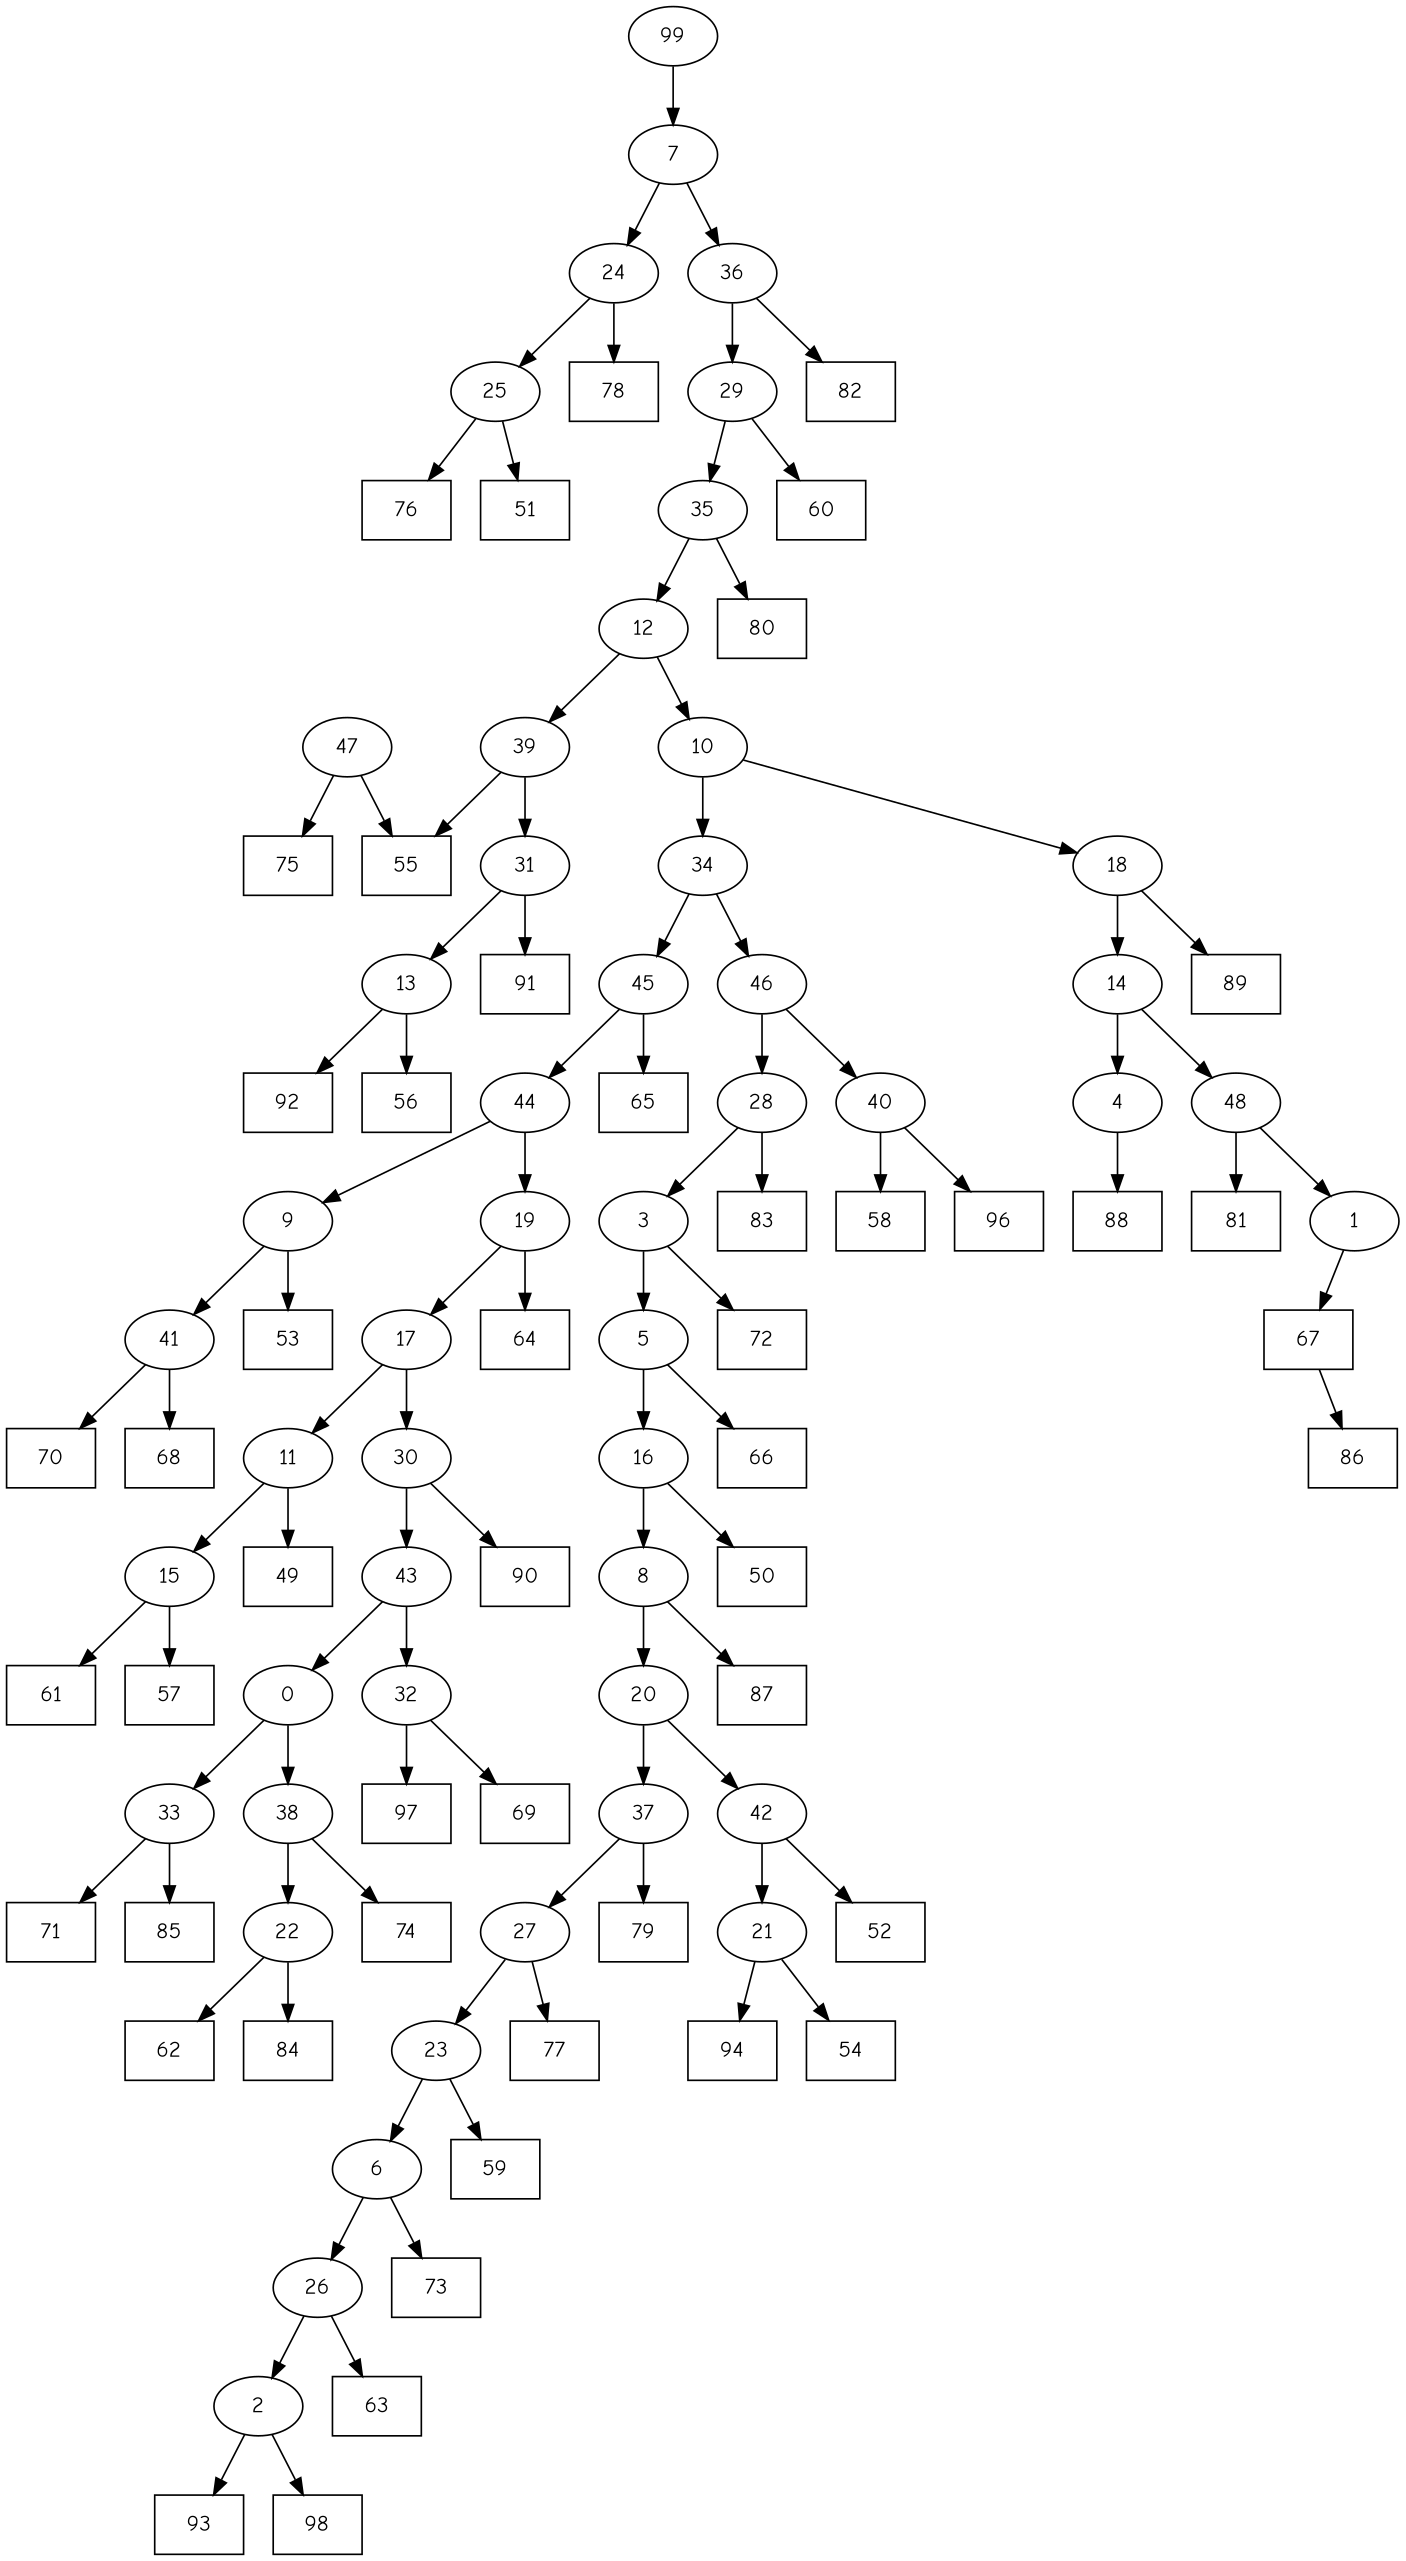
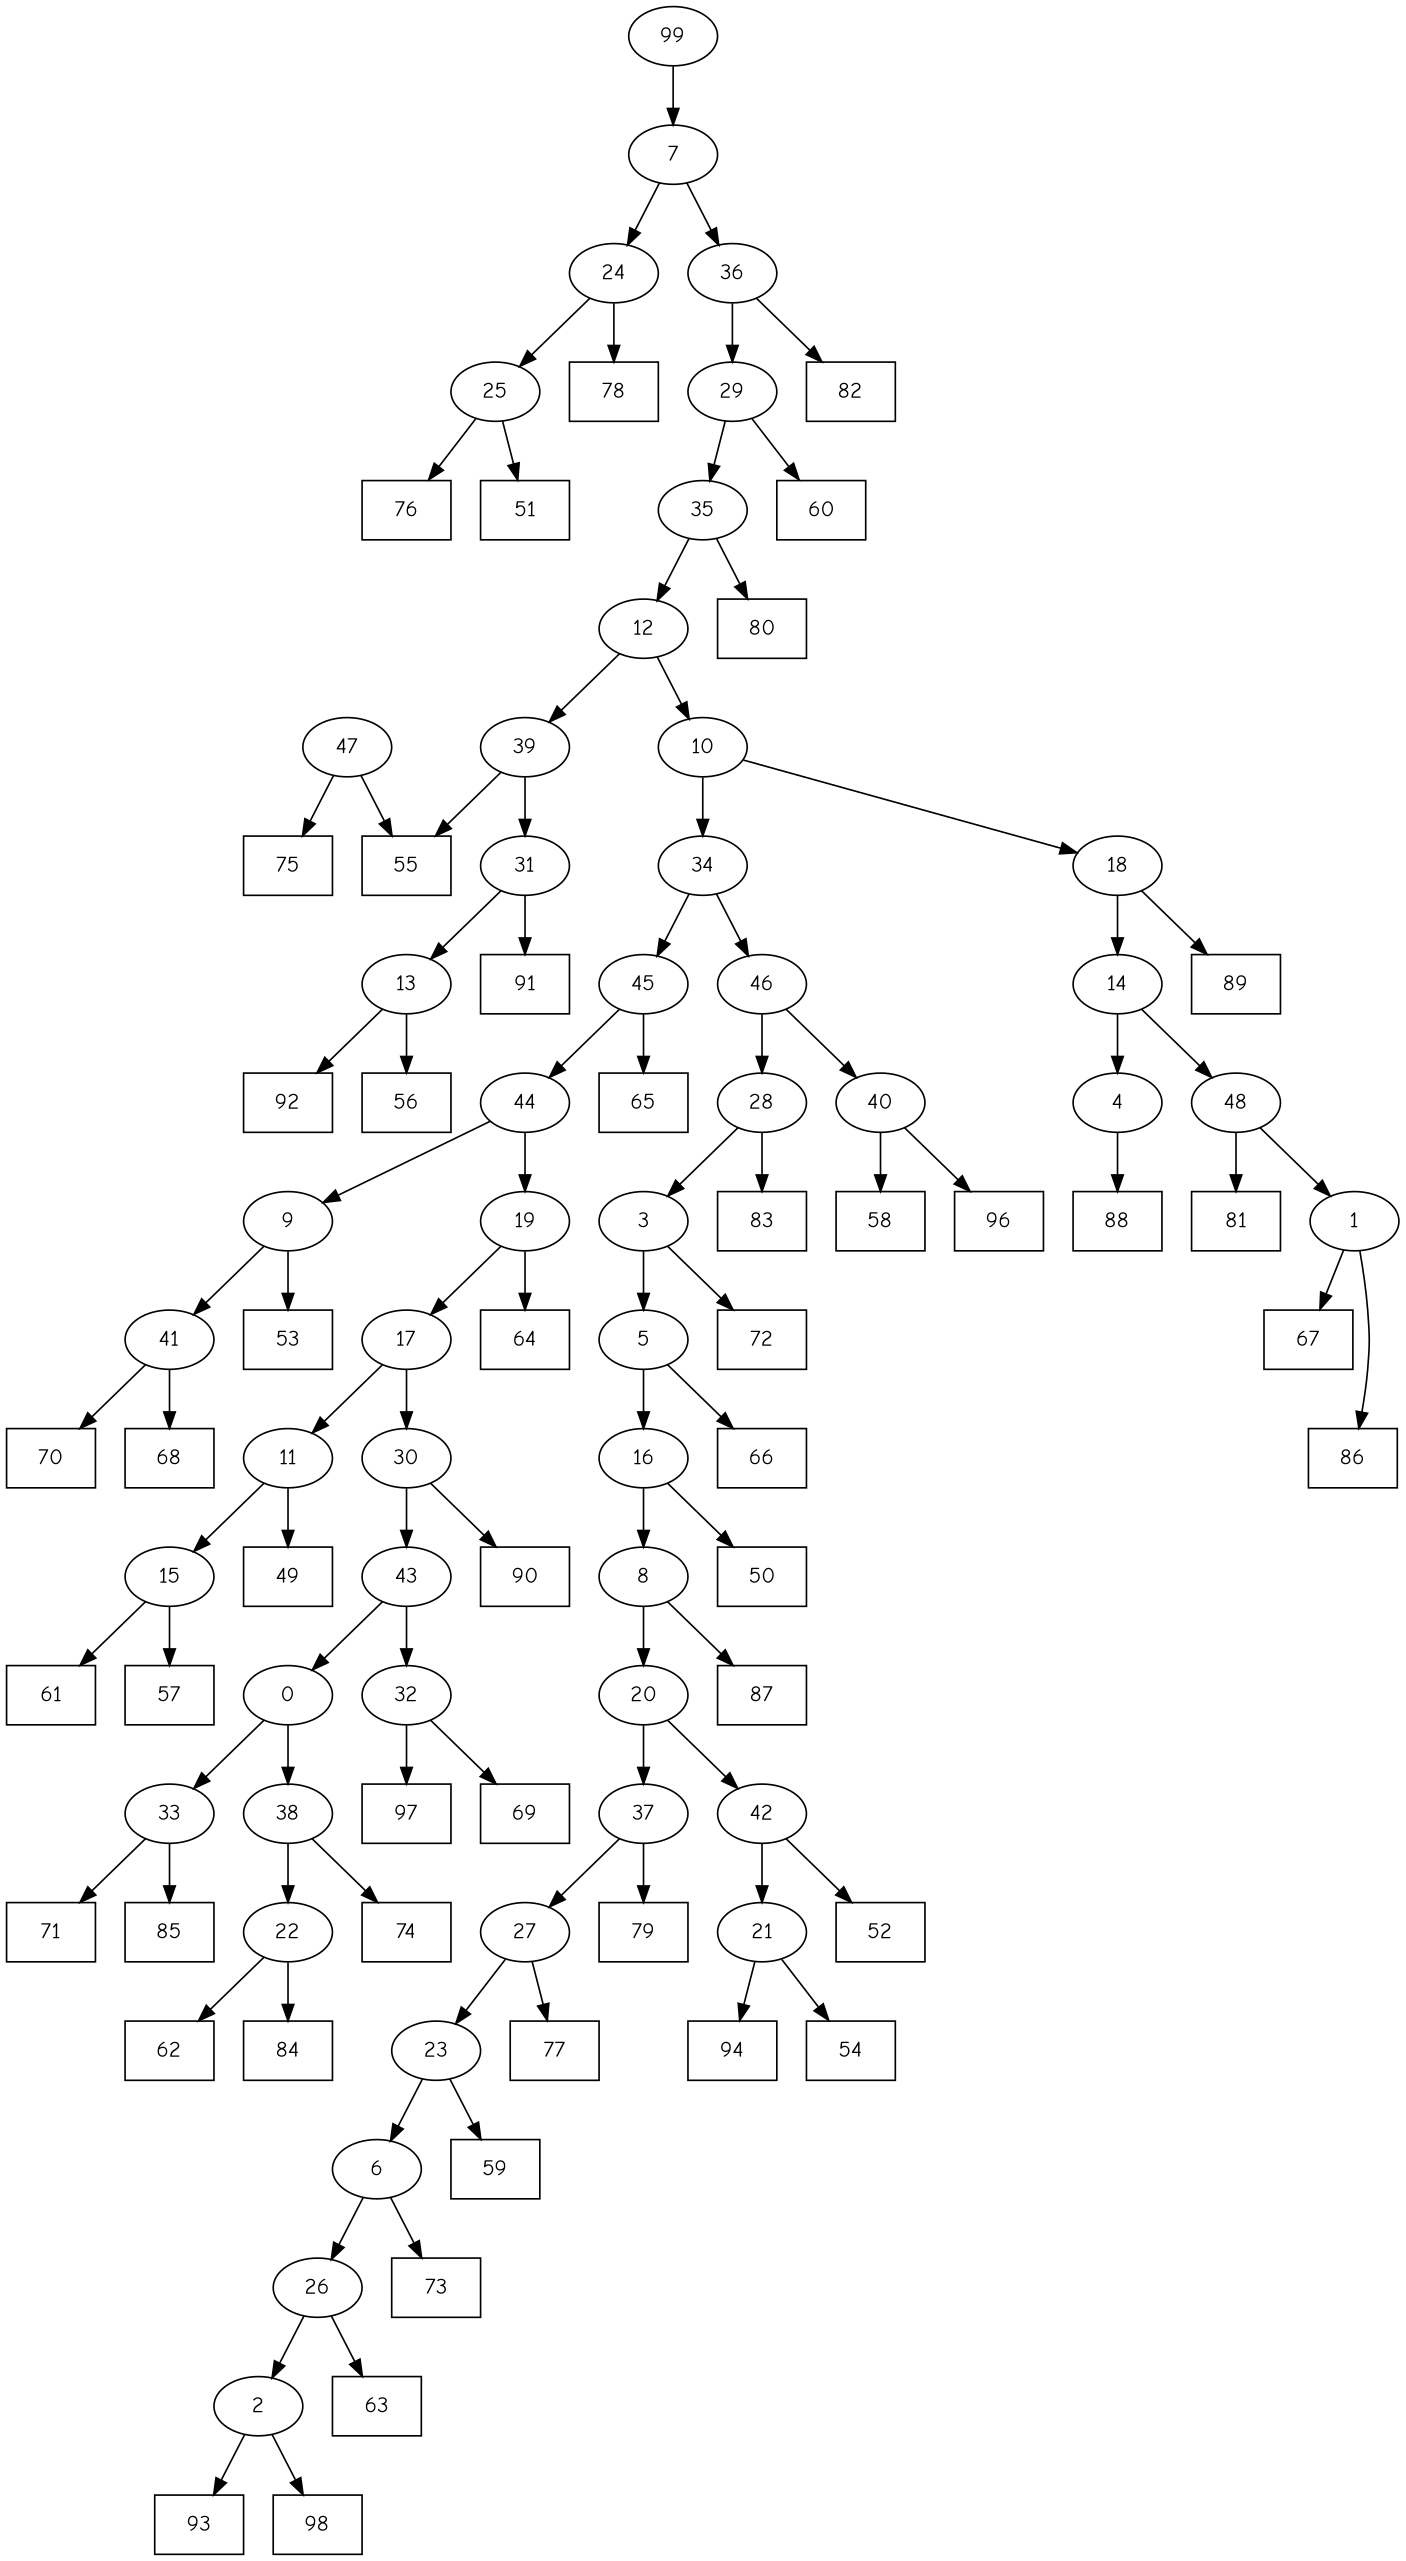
edge "67" -> "86": now "1" -> "86"
